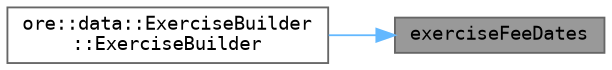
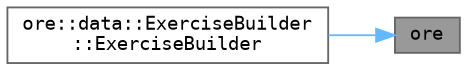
node "exerciseFeeDates": label "exerciseFeeDates" -> "ore"
